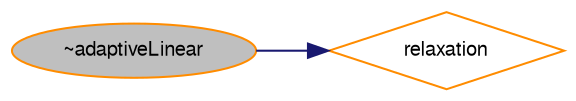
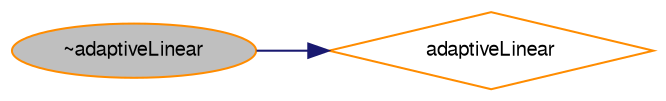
node "relaxation": label "relaxation" -> "adaptiveLinear"
